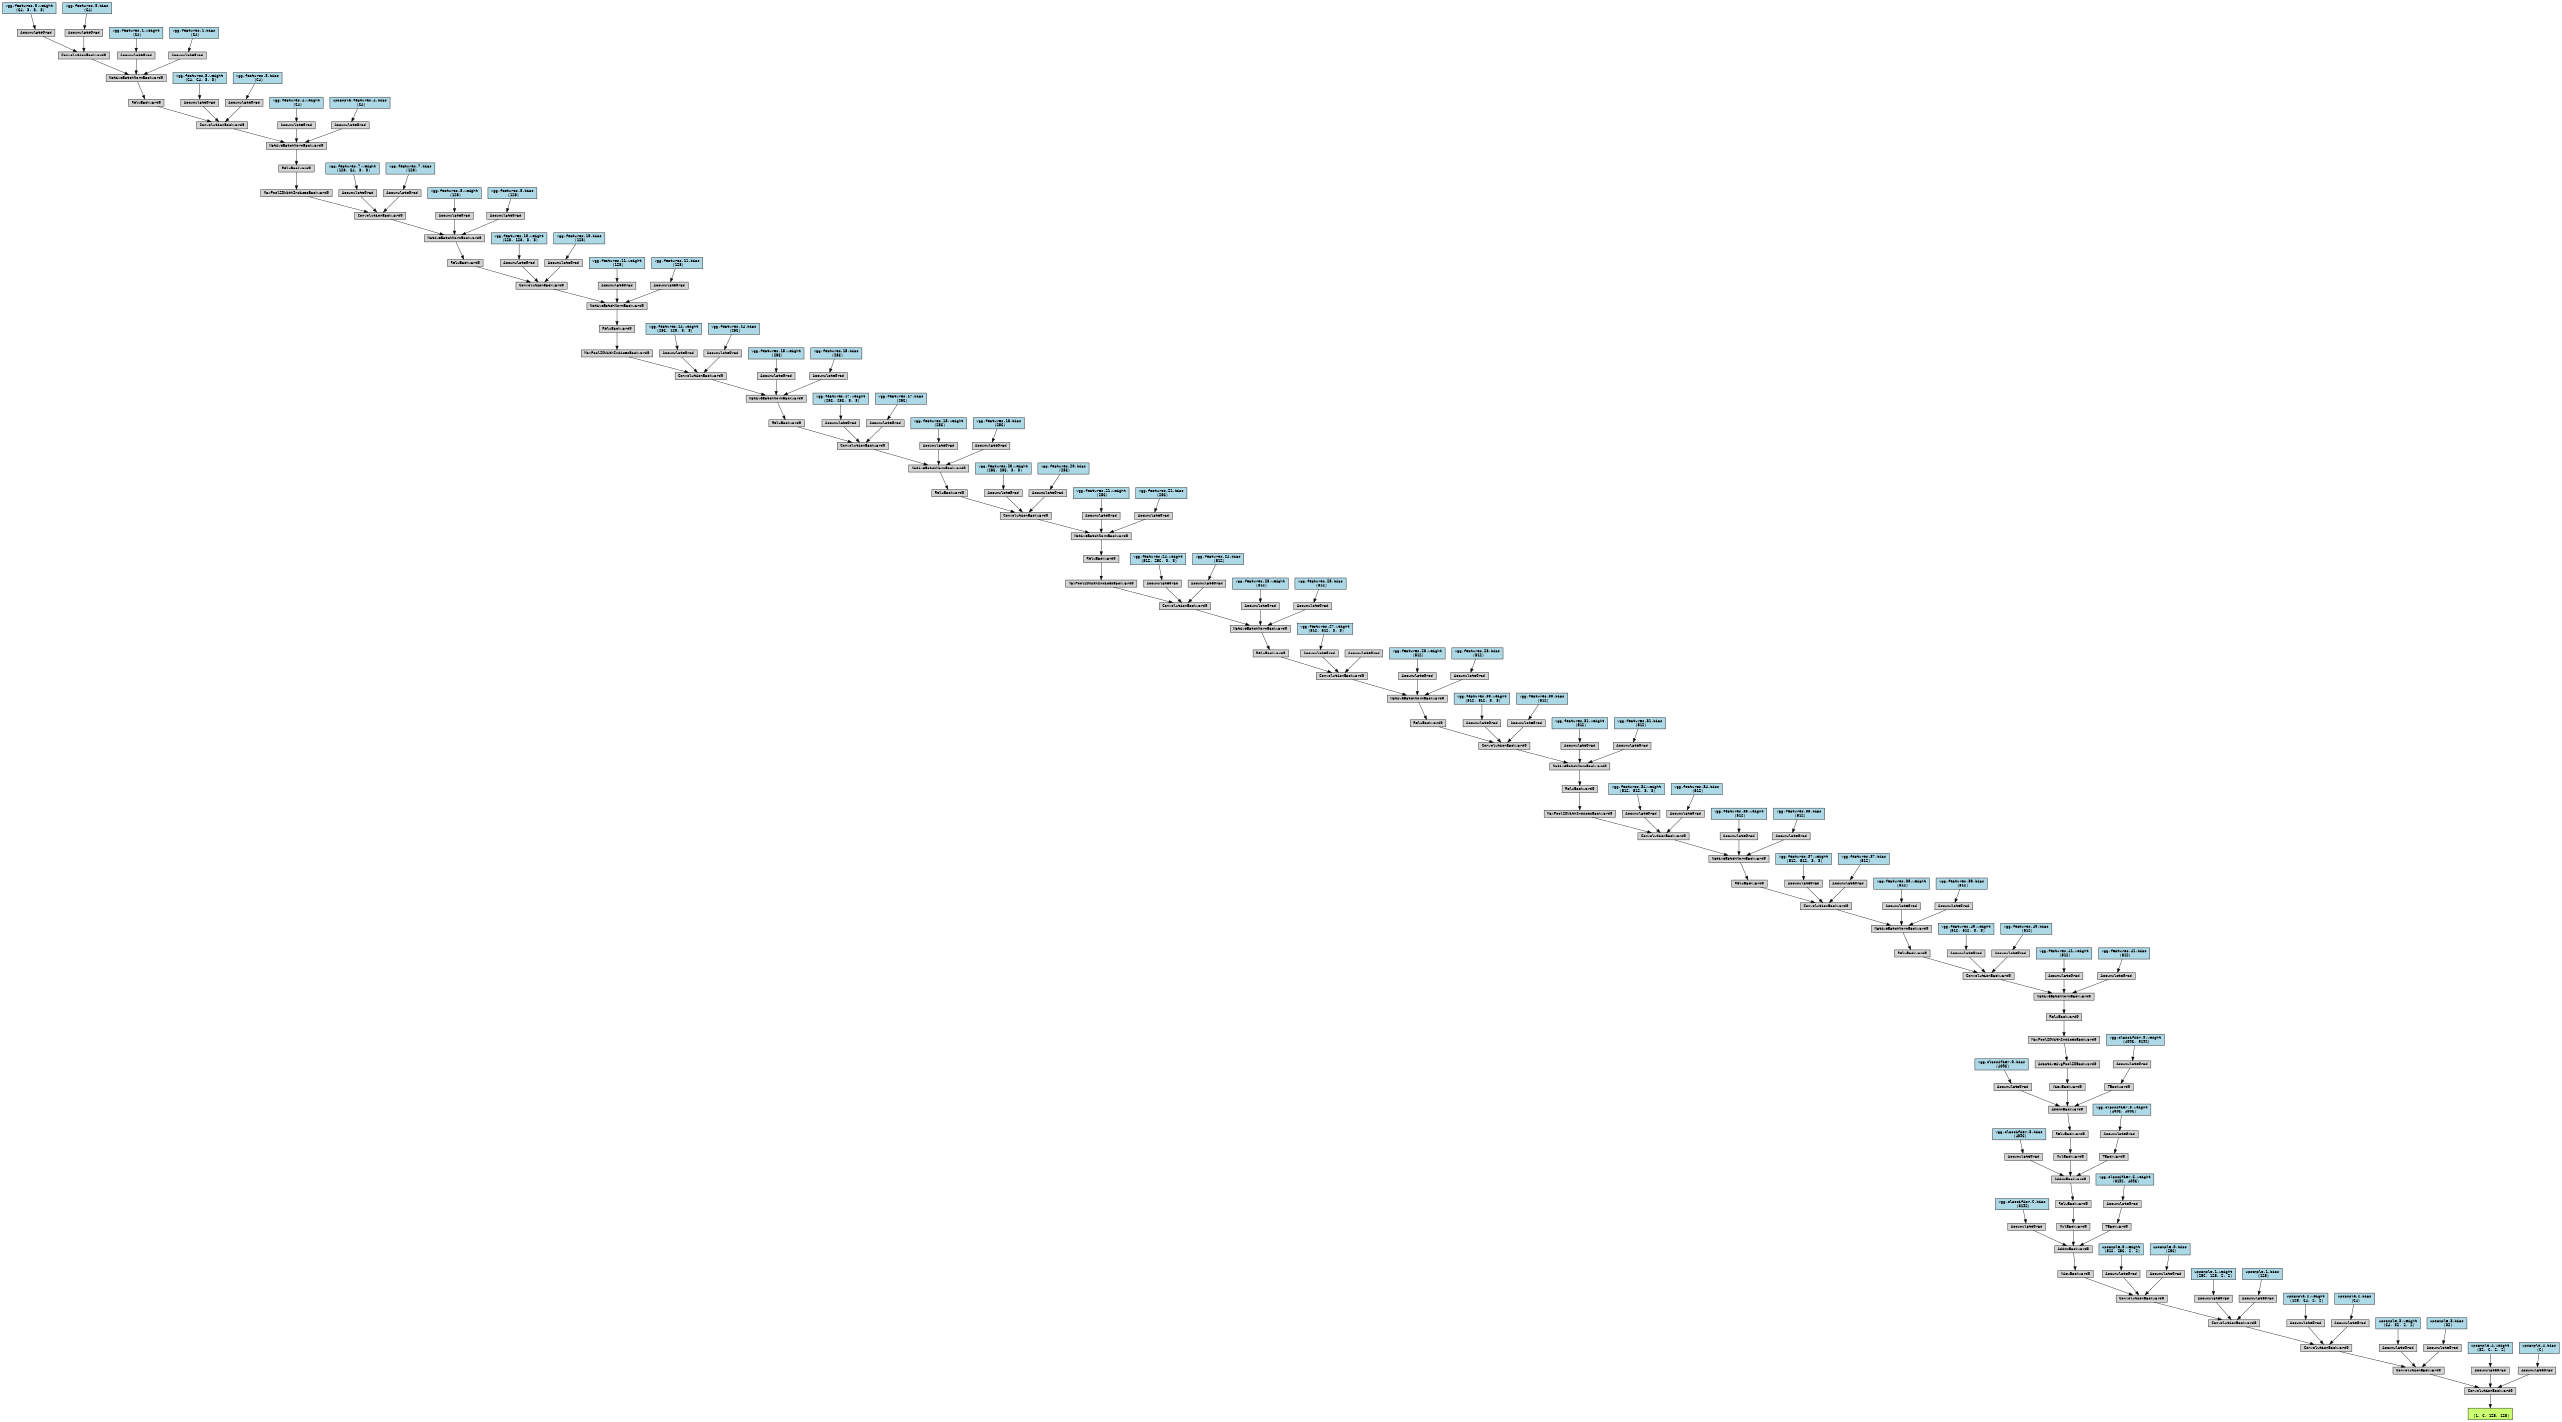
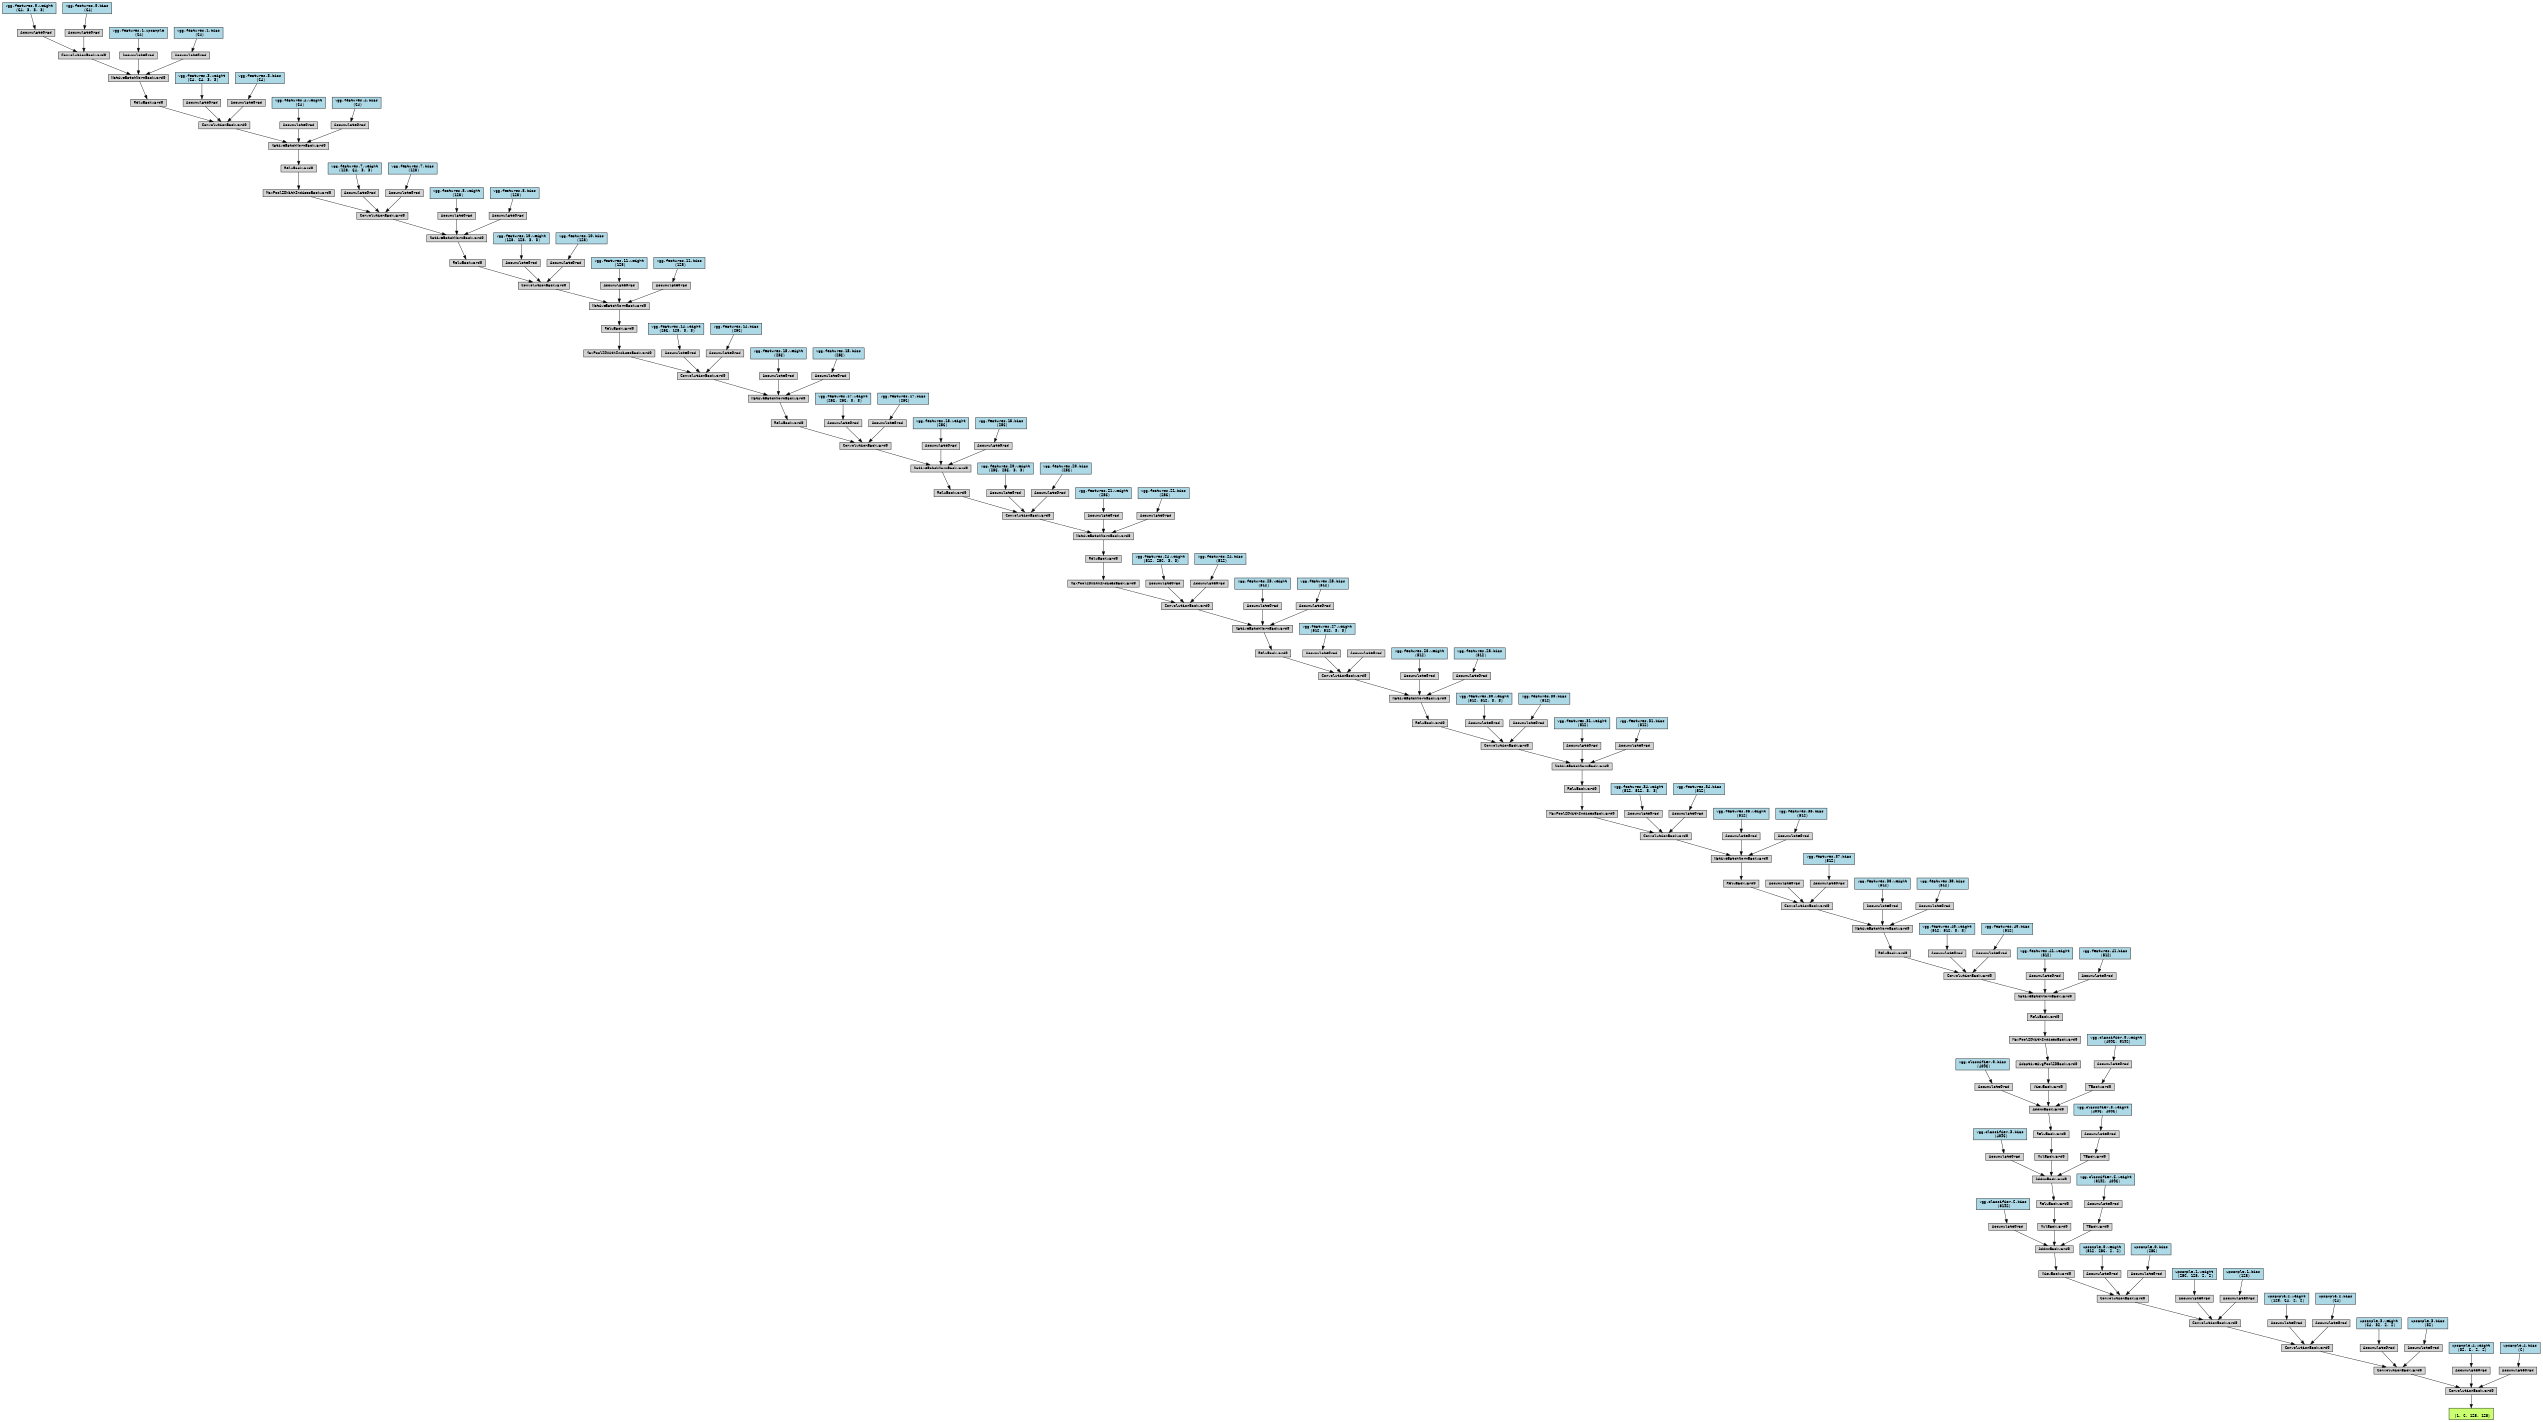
node "vgg.features.1.weight (64)": label "vgg.features.1.weight (64)" -> "vgg.features.1.upsample (64)"
node "upsample.features.4.bias (64)": label "upsample.features.4.bias (64)" -> "vgg.features.4.bias (64)"
node "vgg.features.37.weight (512, 512, 3, 3)": removed
